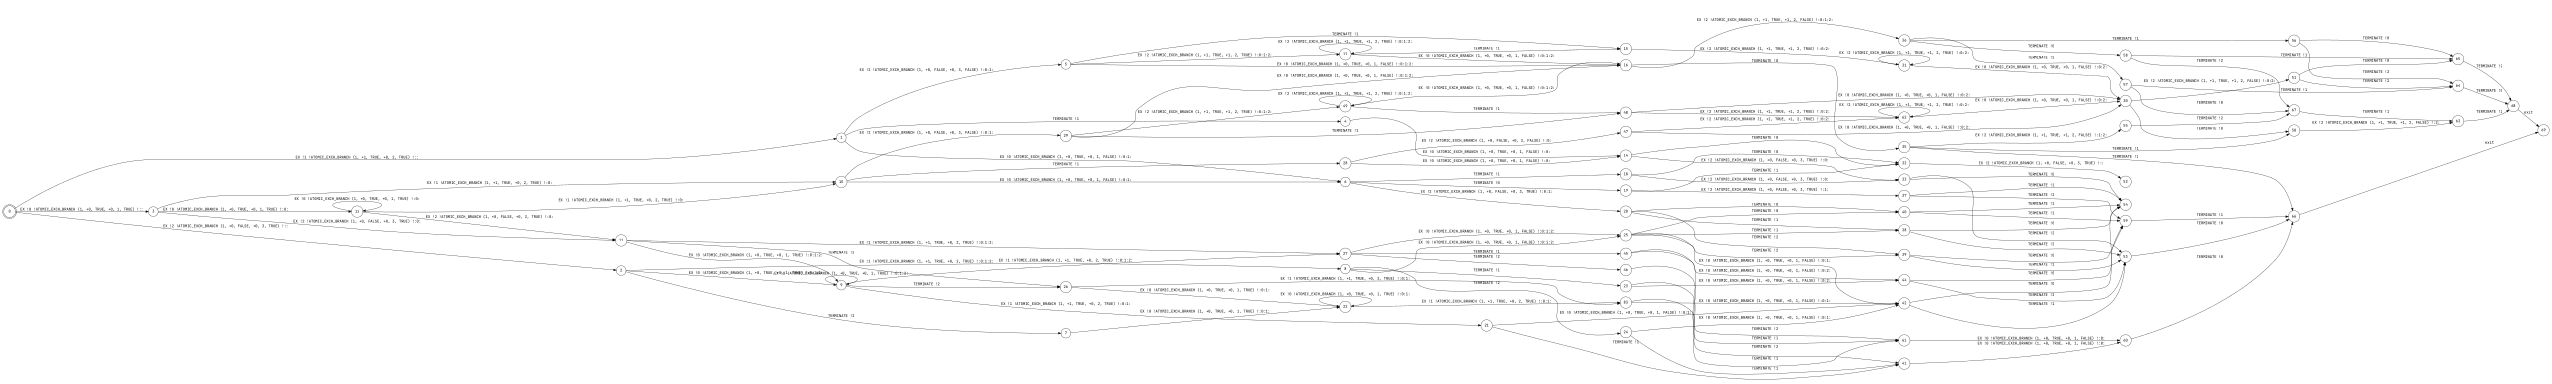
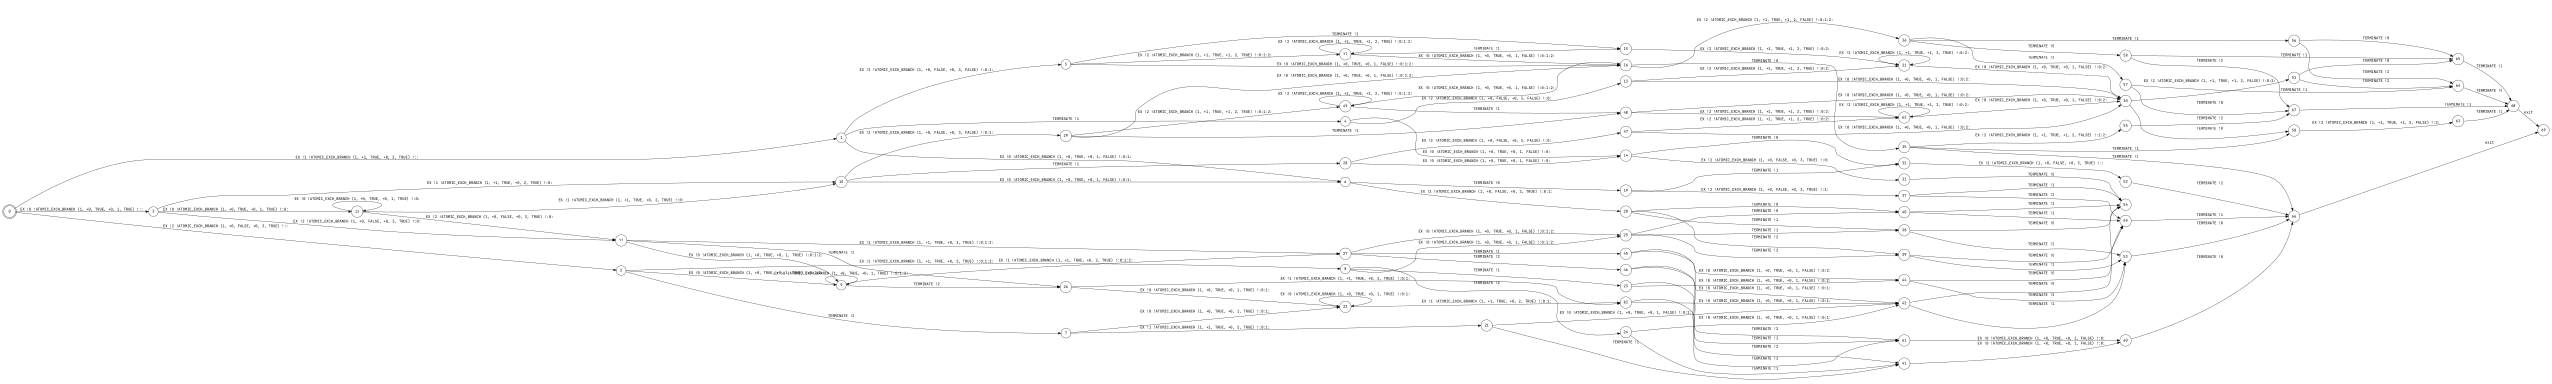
node "13": added
edge "67" -> "63": now "67" -> "68"
node "18": removed
edge "52" -> "66": added, label "TERMINATE !2"
edge "33" -> "53": removed, label "TERMINATE !2"
edge "25" -> "42": now "46" -> "42"
edge "9" -> "21": now "7" -> "21"
